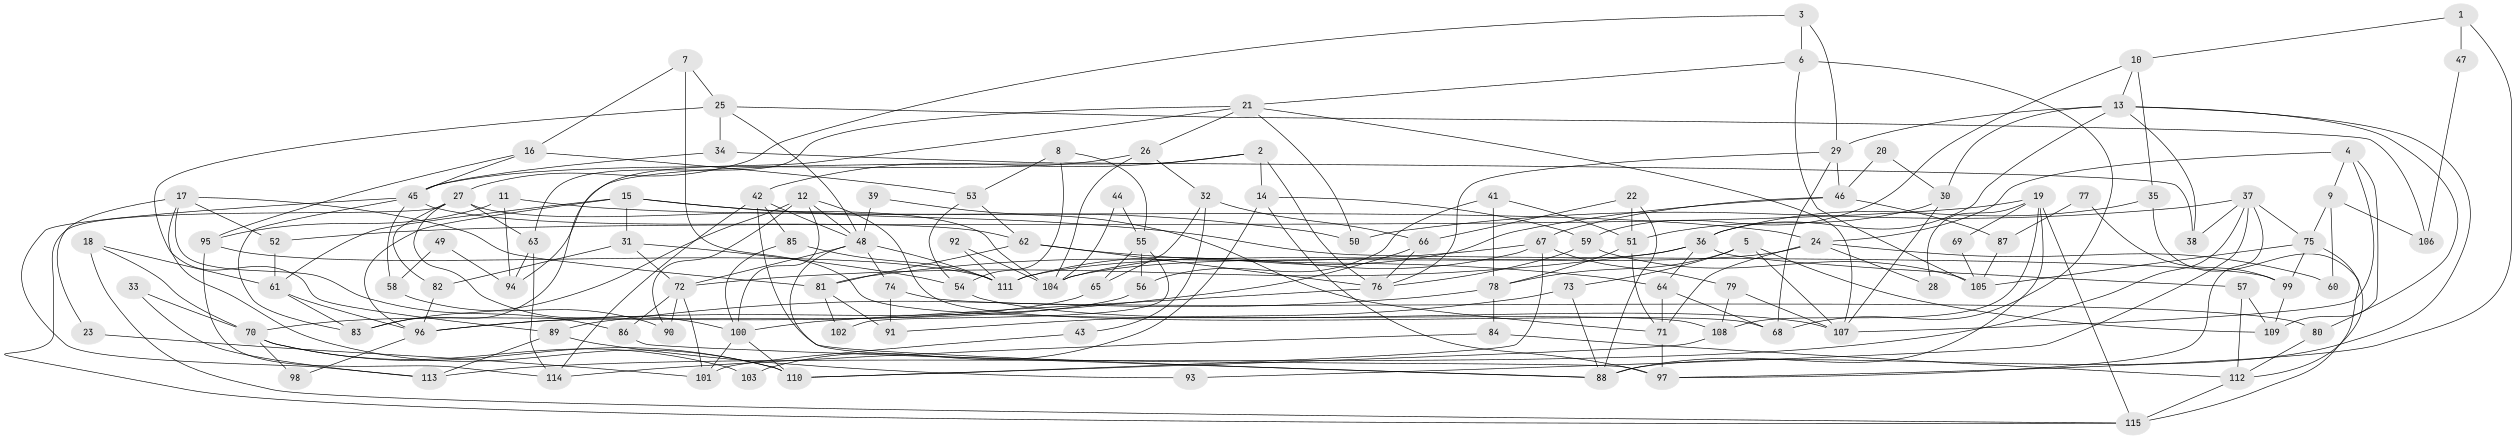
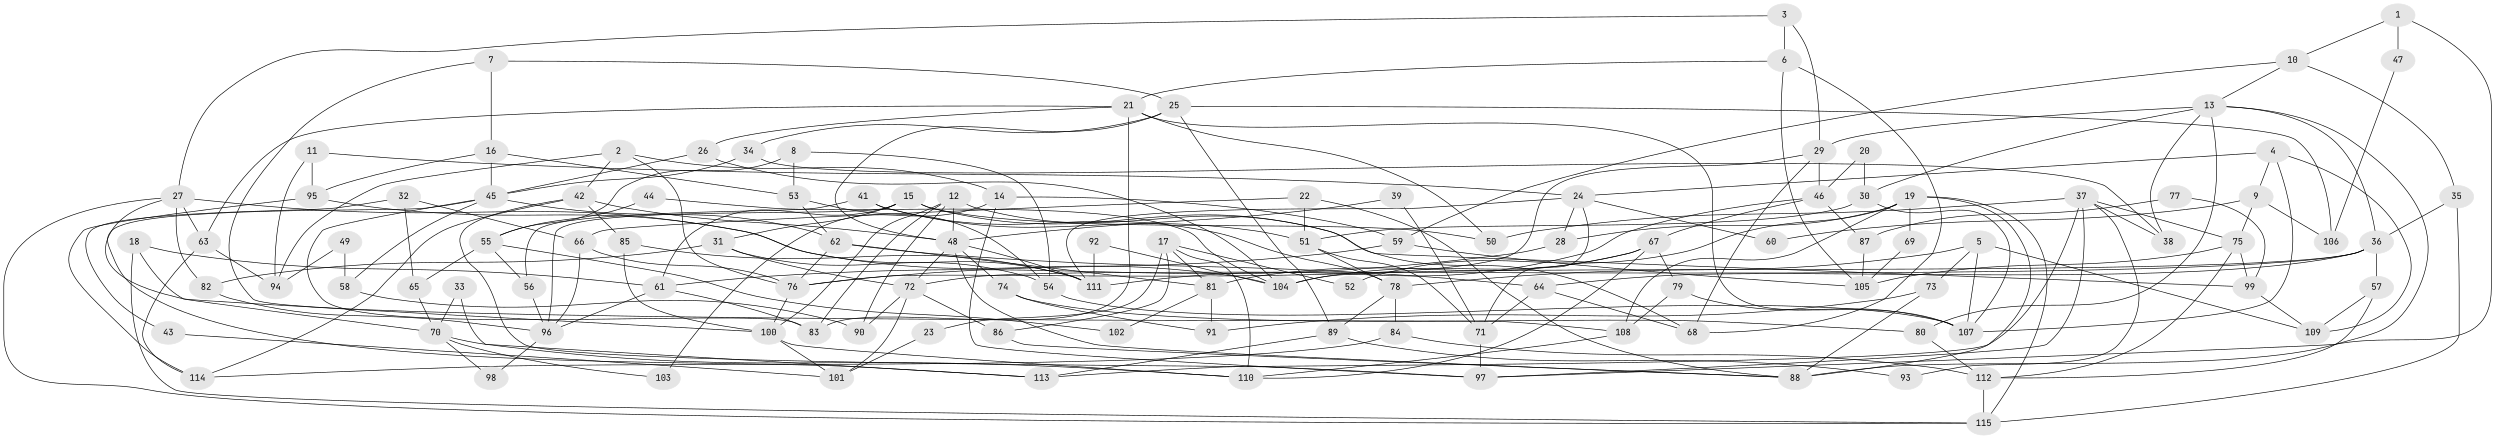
edge "26" -- "32": removed
edge "52" -- "61": now "28" -- "61"
